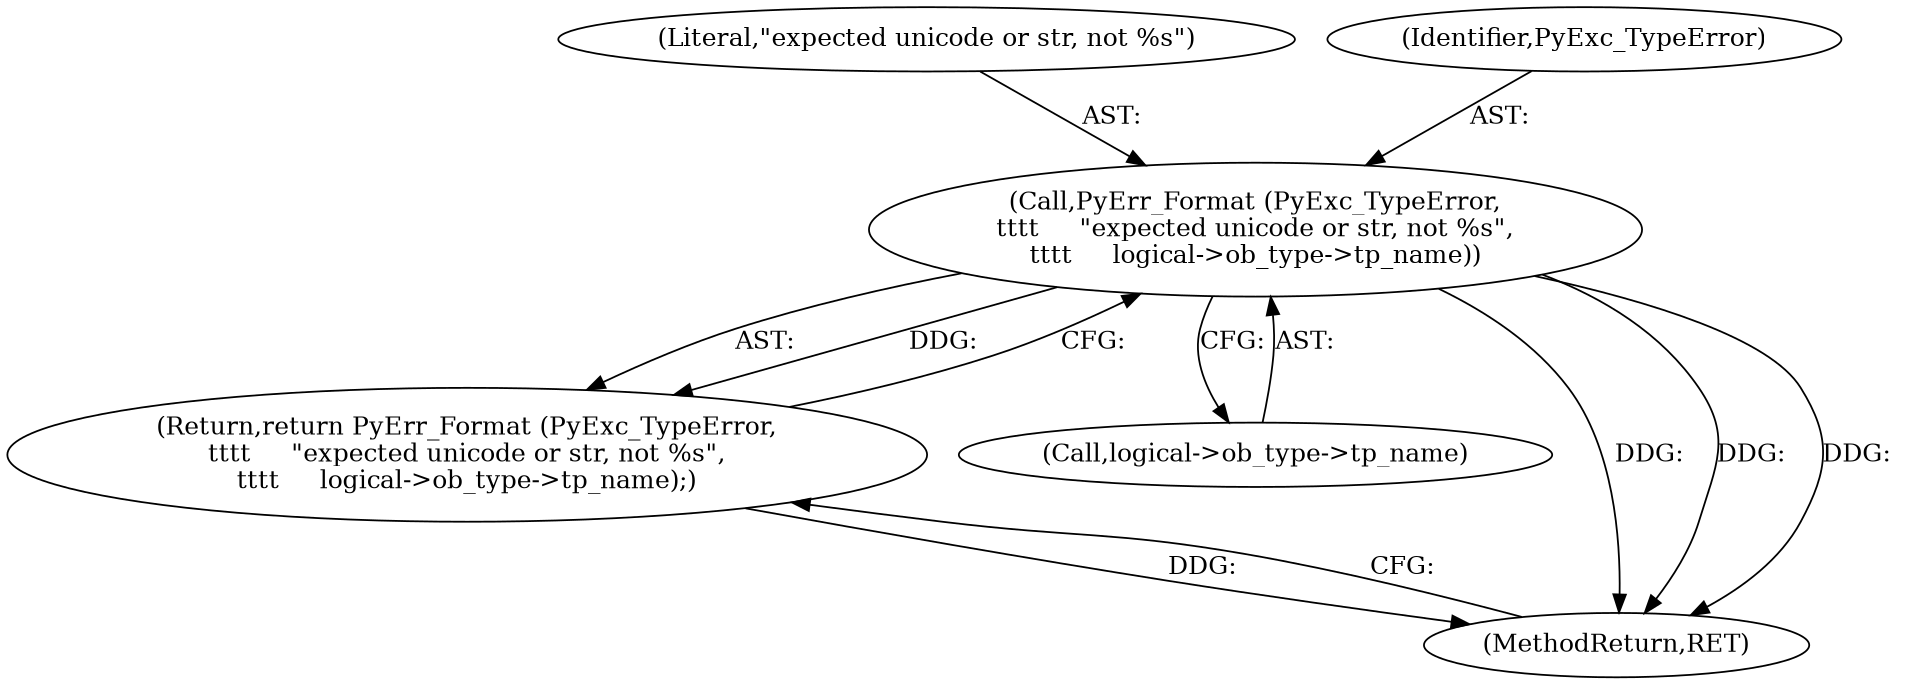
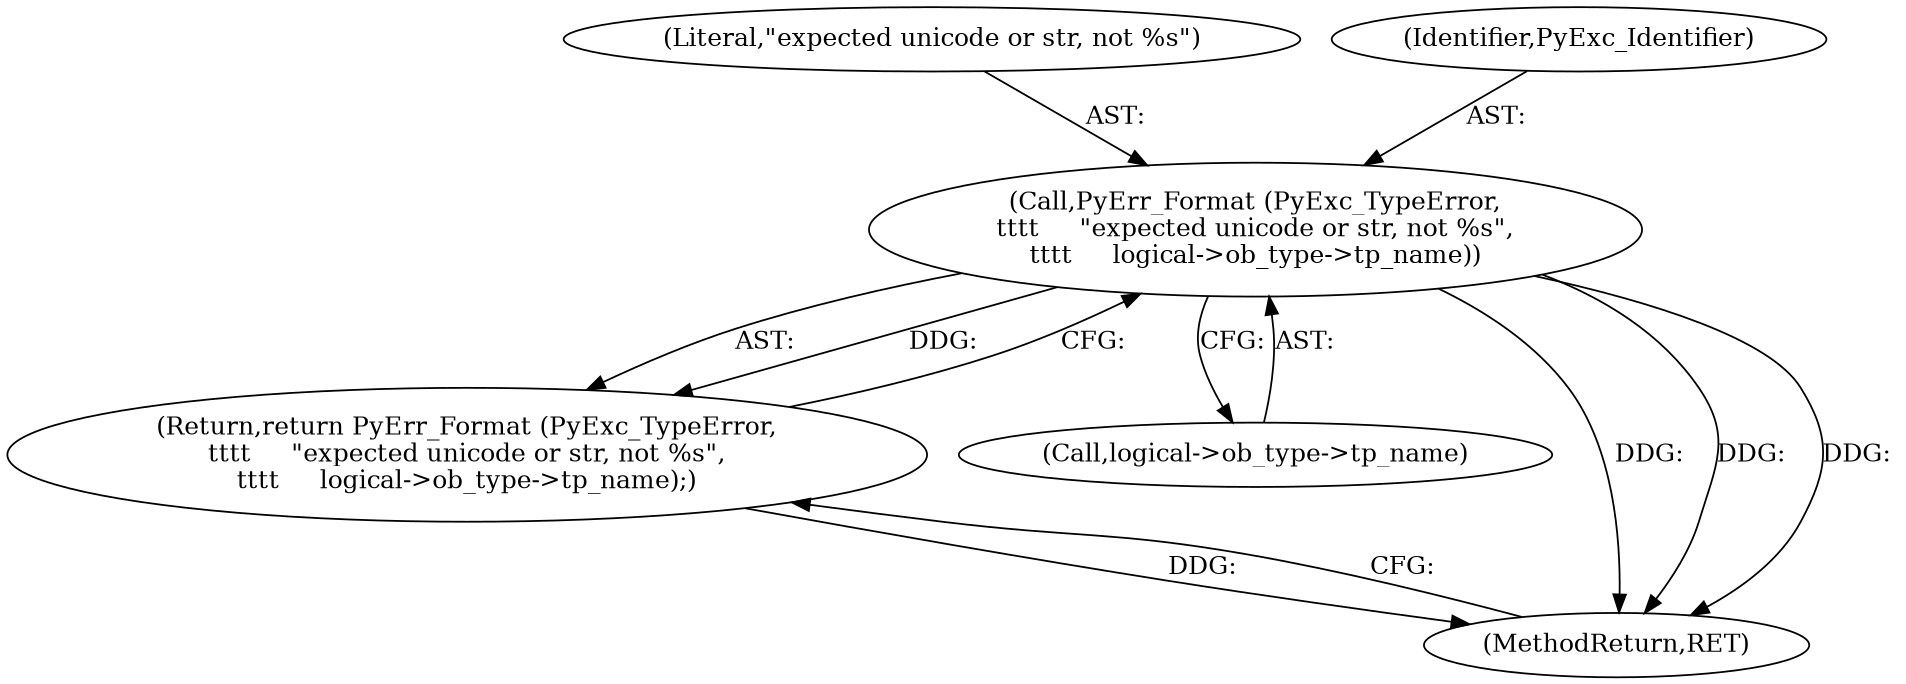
node "(Identifier,PyExc_TypeError)": label "(Identifier,PyExc_TypeError)" -> "(Identifier,PyExc_Identifier)"
